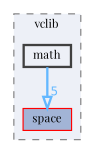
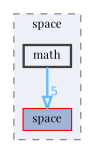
cluster "vclib": label "vclib" -> "space"
